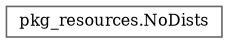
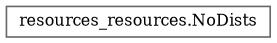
node "pkg_resources.NoDists": label "pkg_resources.NoDists" -> "resources_resources.NoDists"
